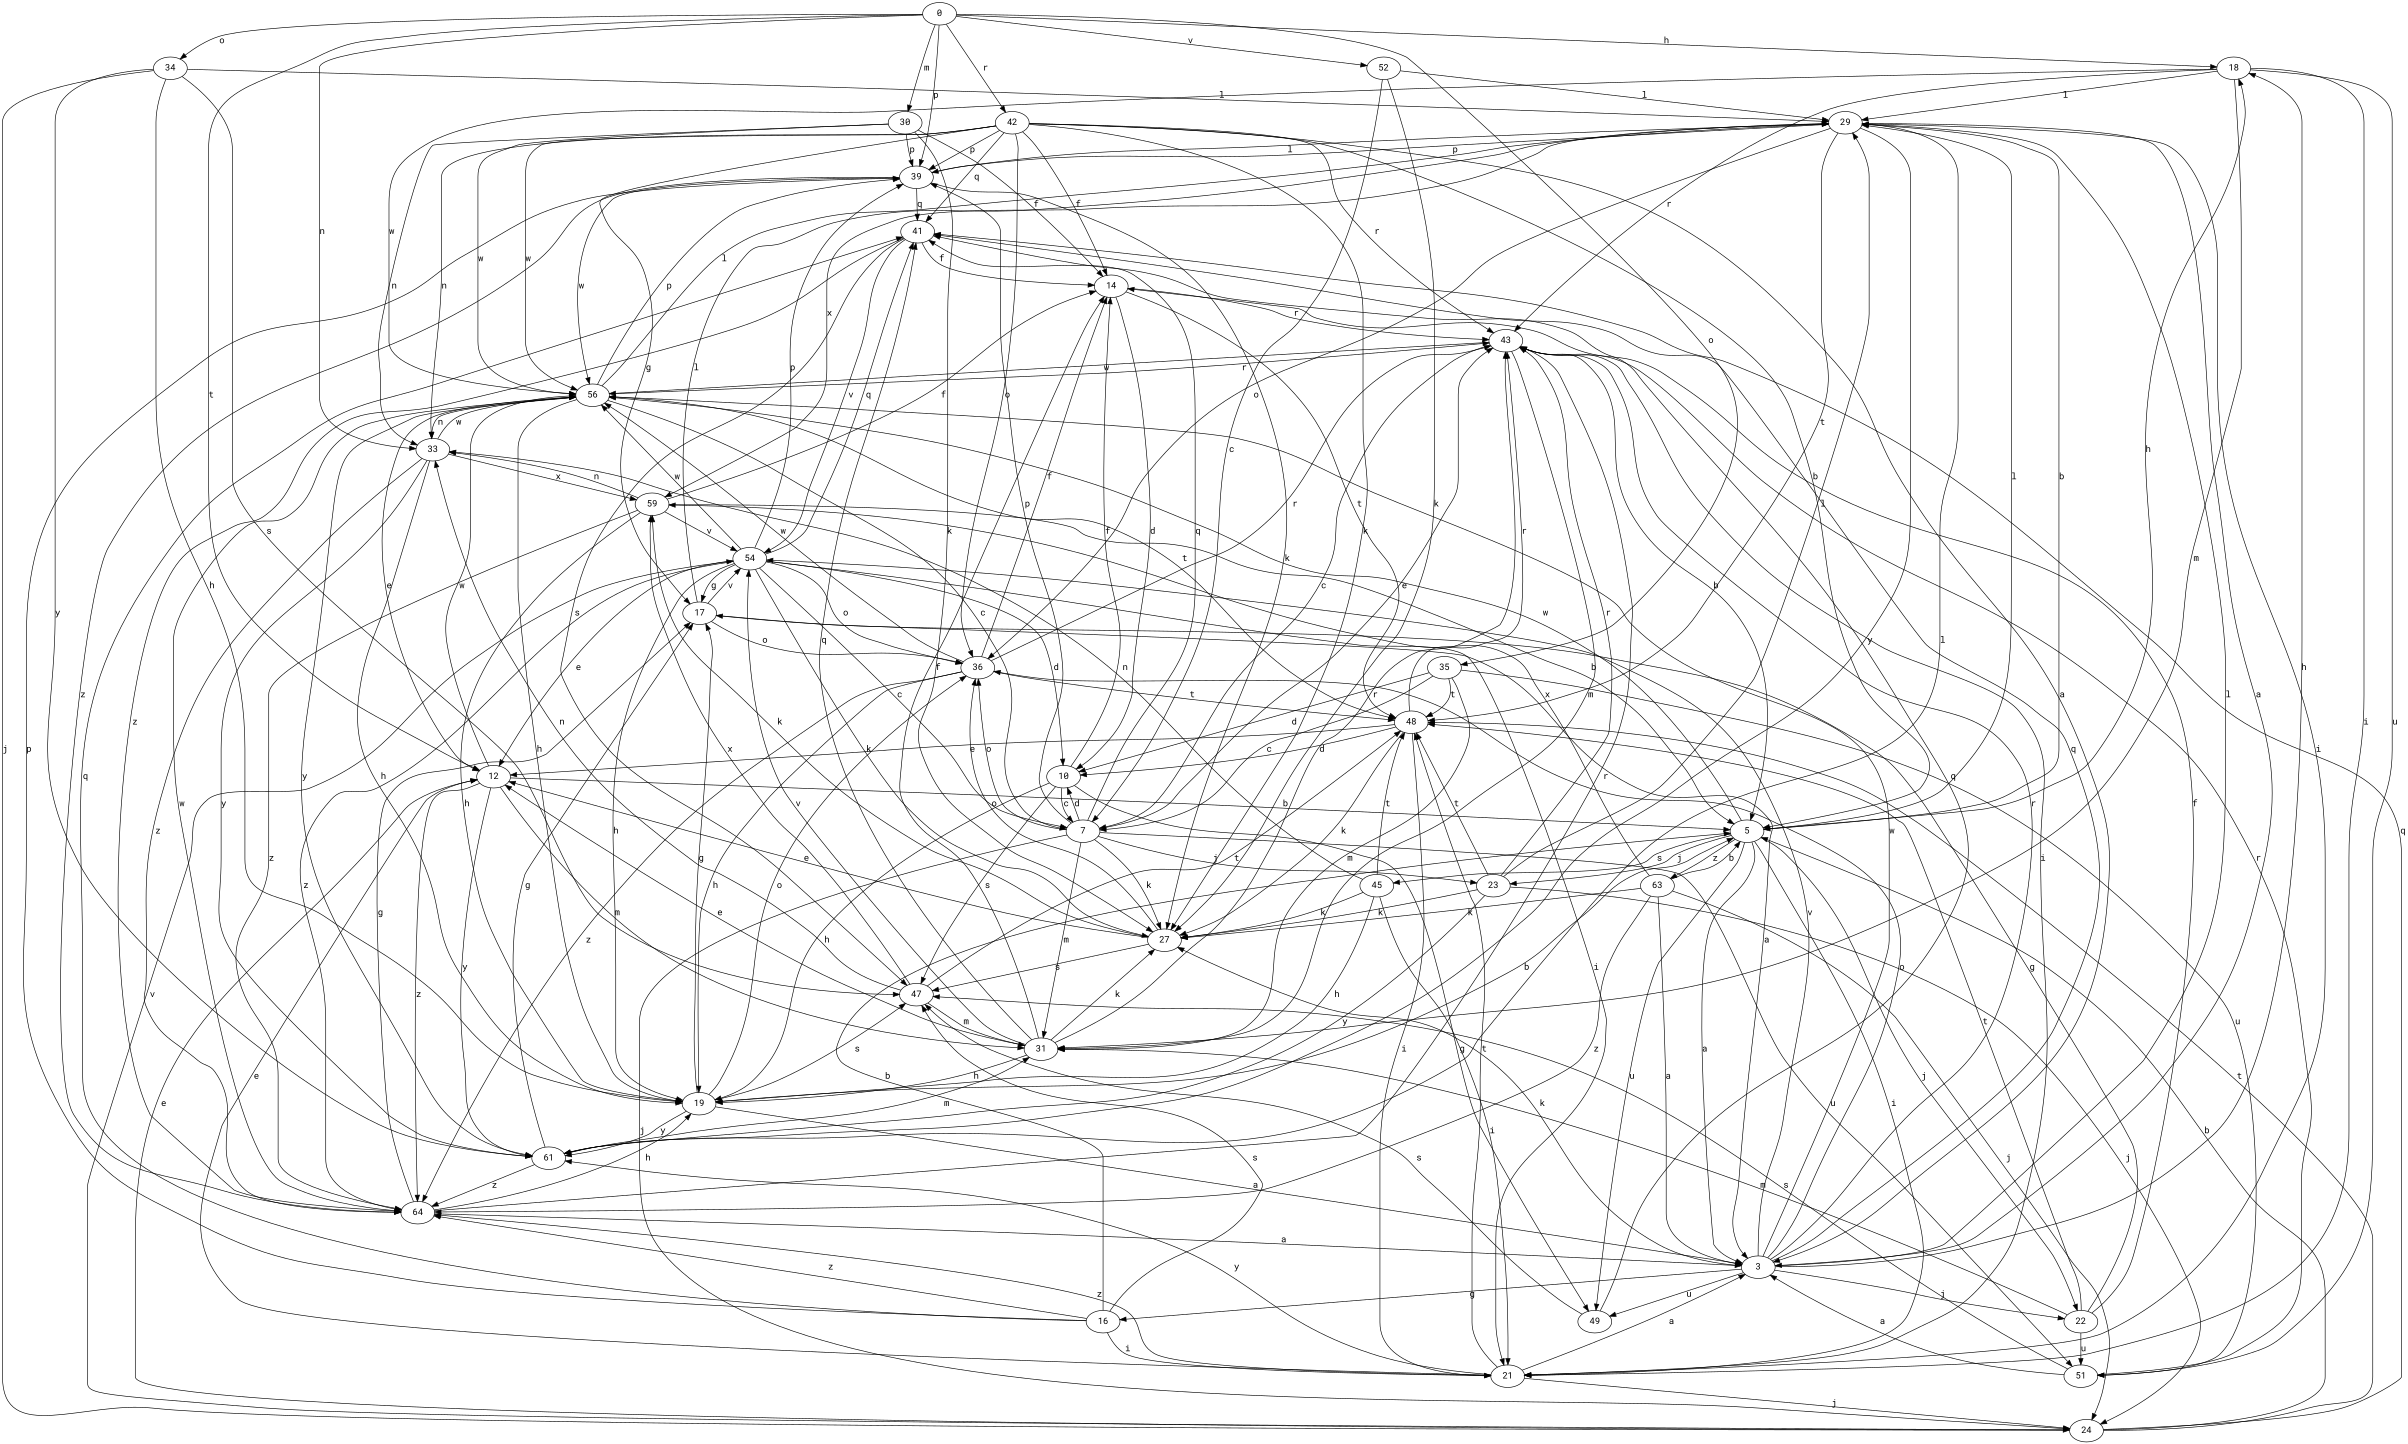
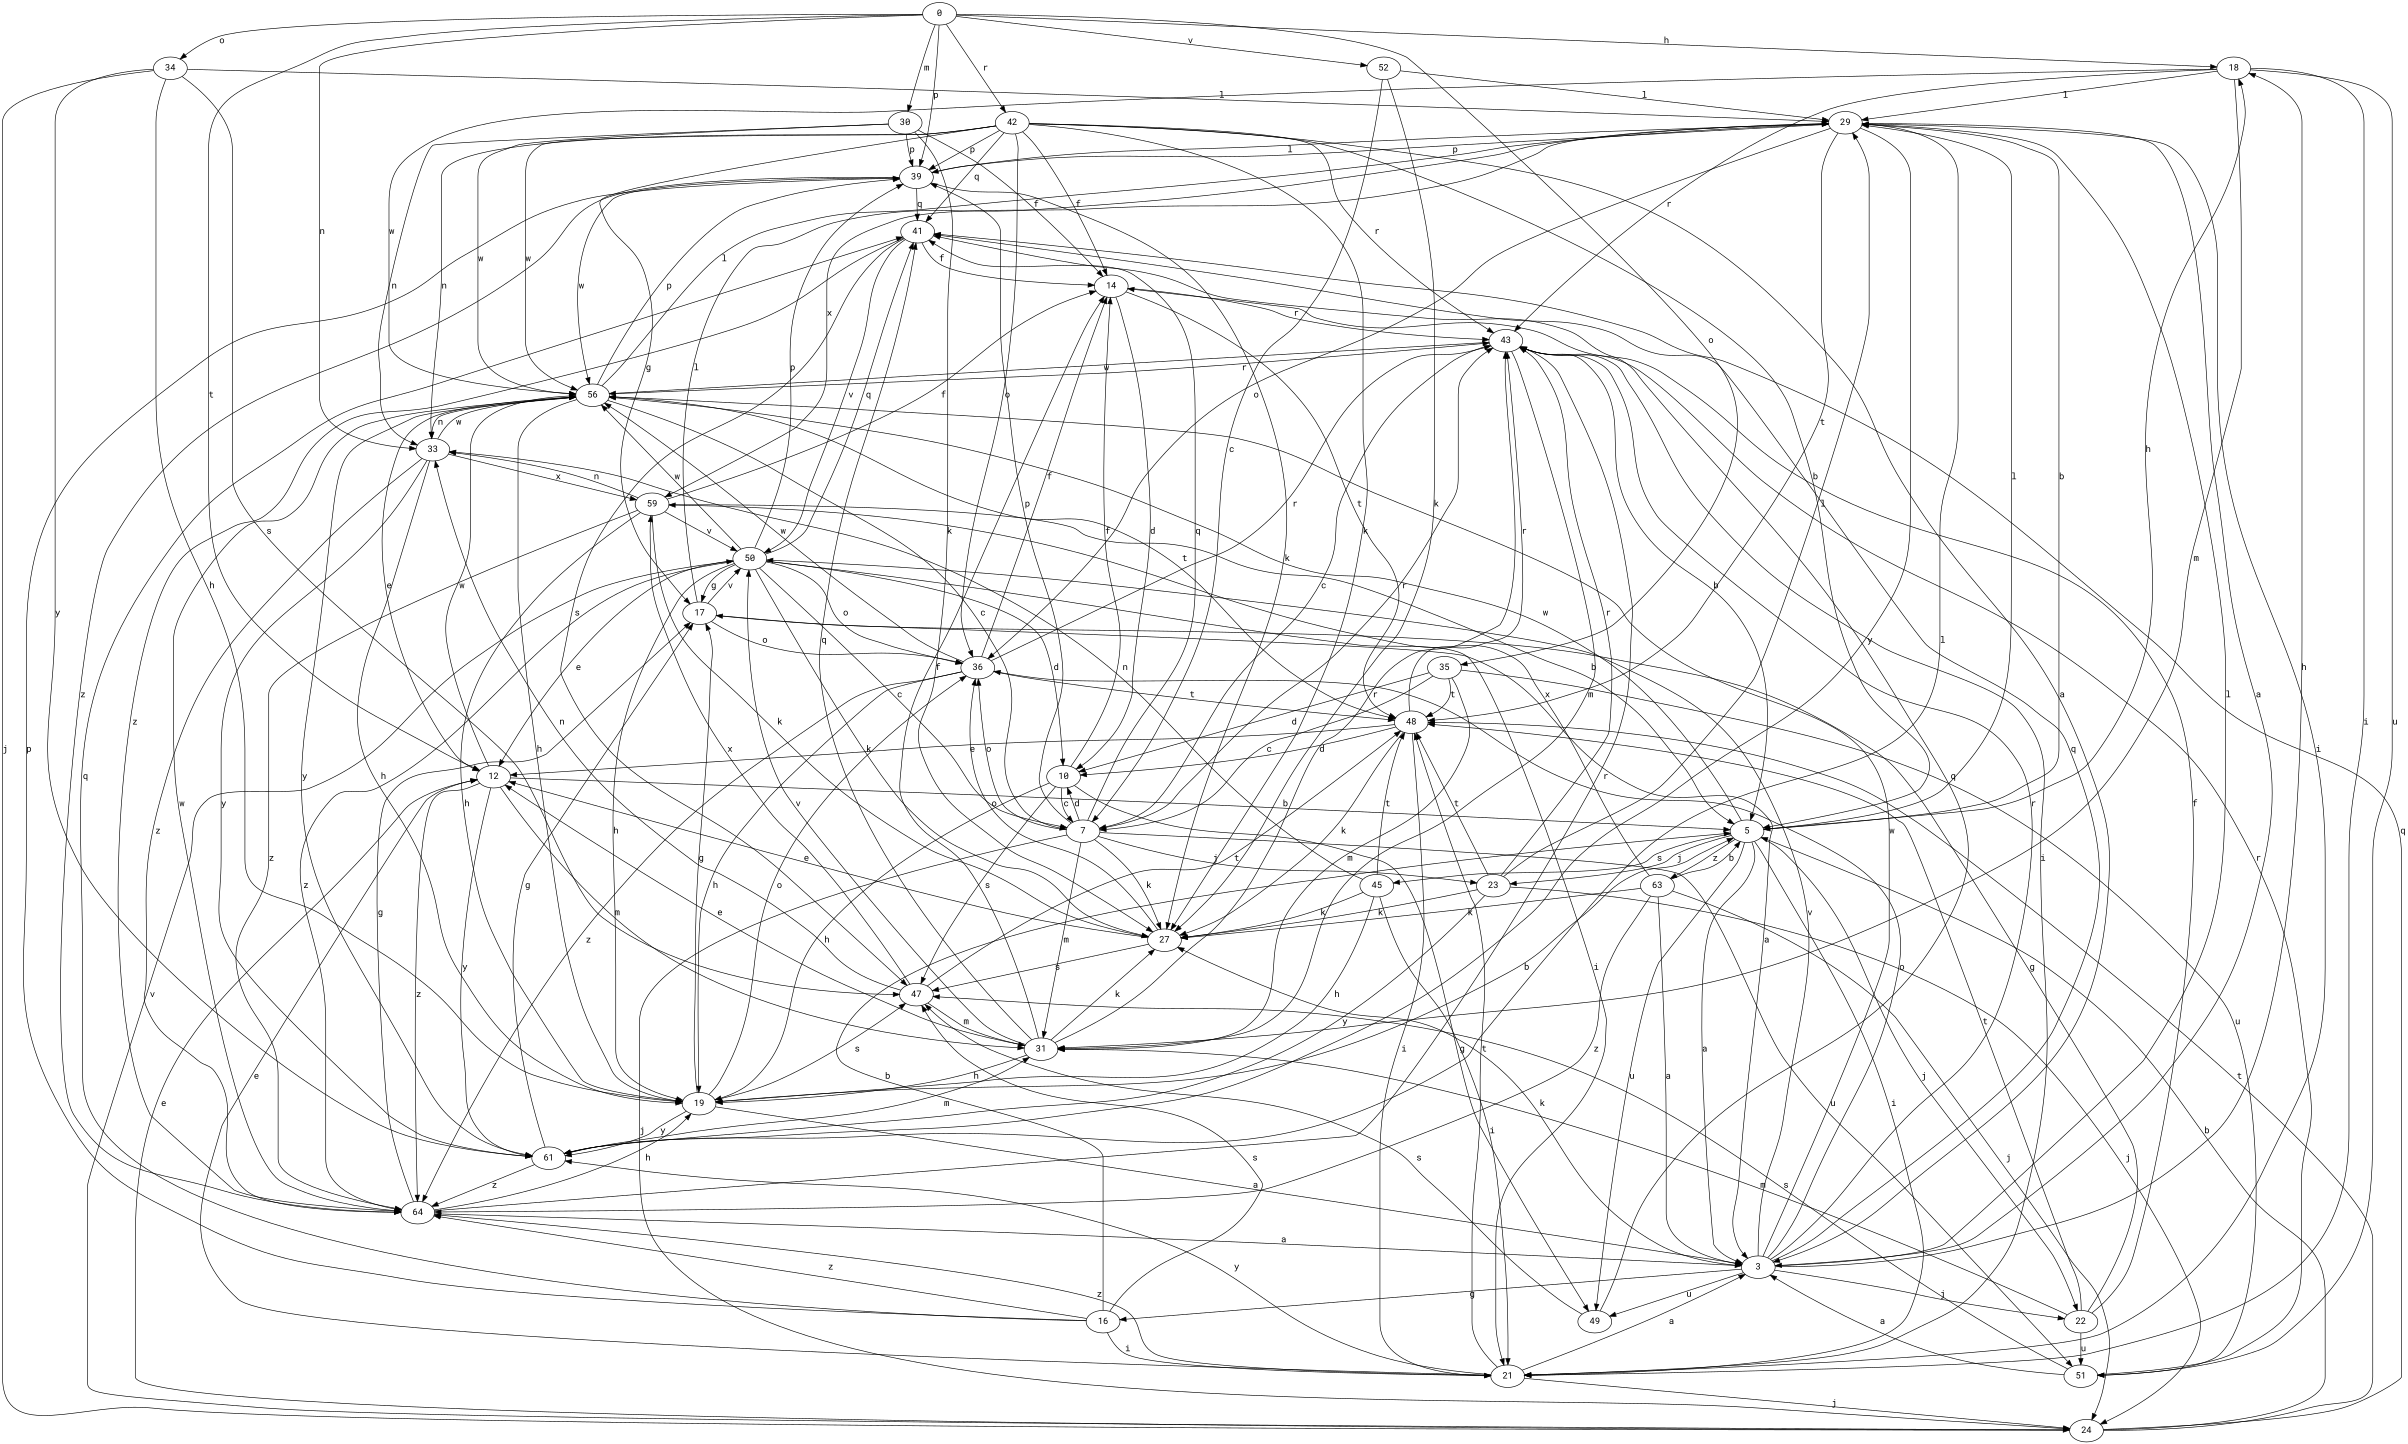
node "54": label "54" -> "50"
edge "7" -> "43": label "e" -> "r"
edge "27" -> "59": reversed
